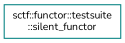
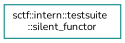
node "sctf::functor::testsuite ::silent_functor": label "sctf::functor::testsuite ::silent_functor" -> "sctf::intern::testsuite ::silent_functor"
